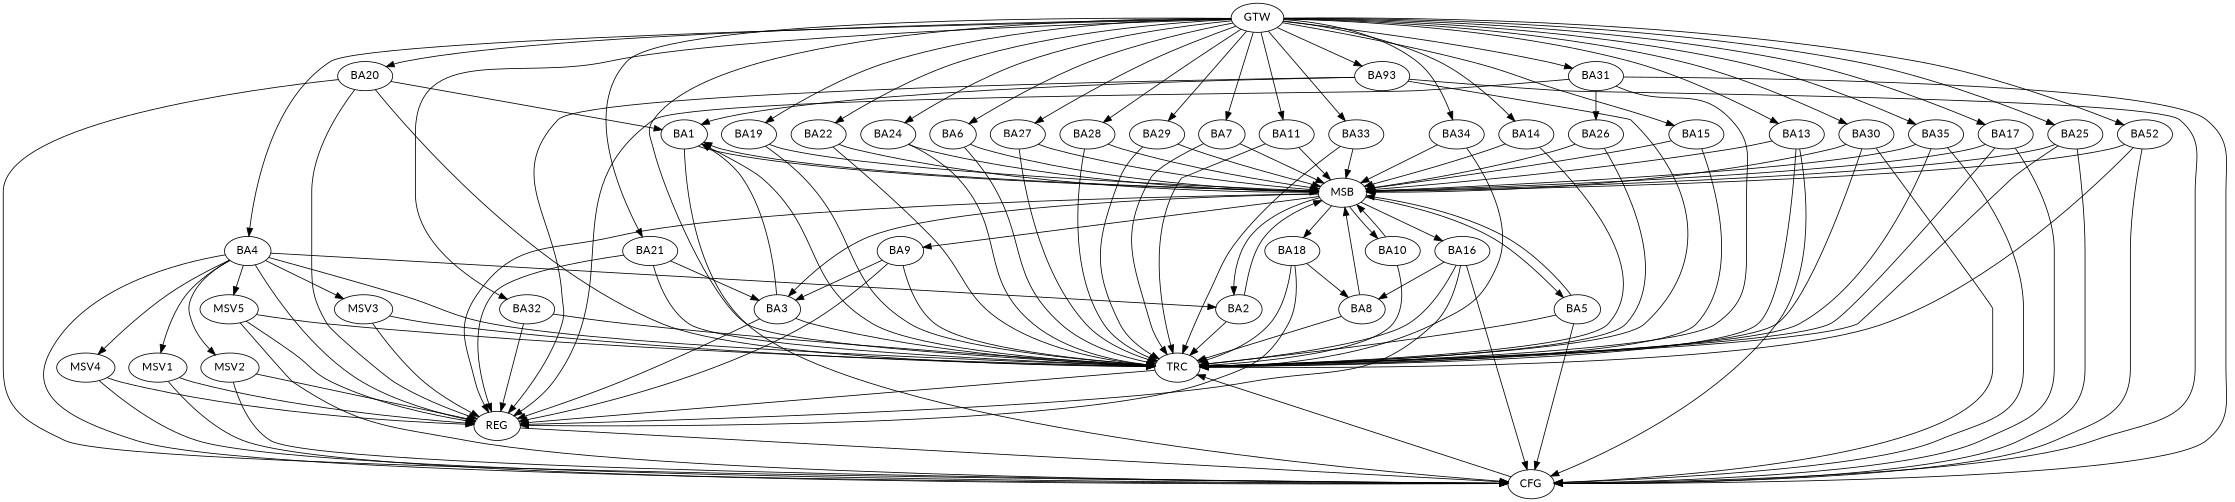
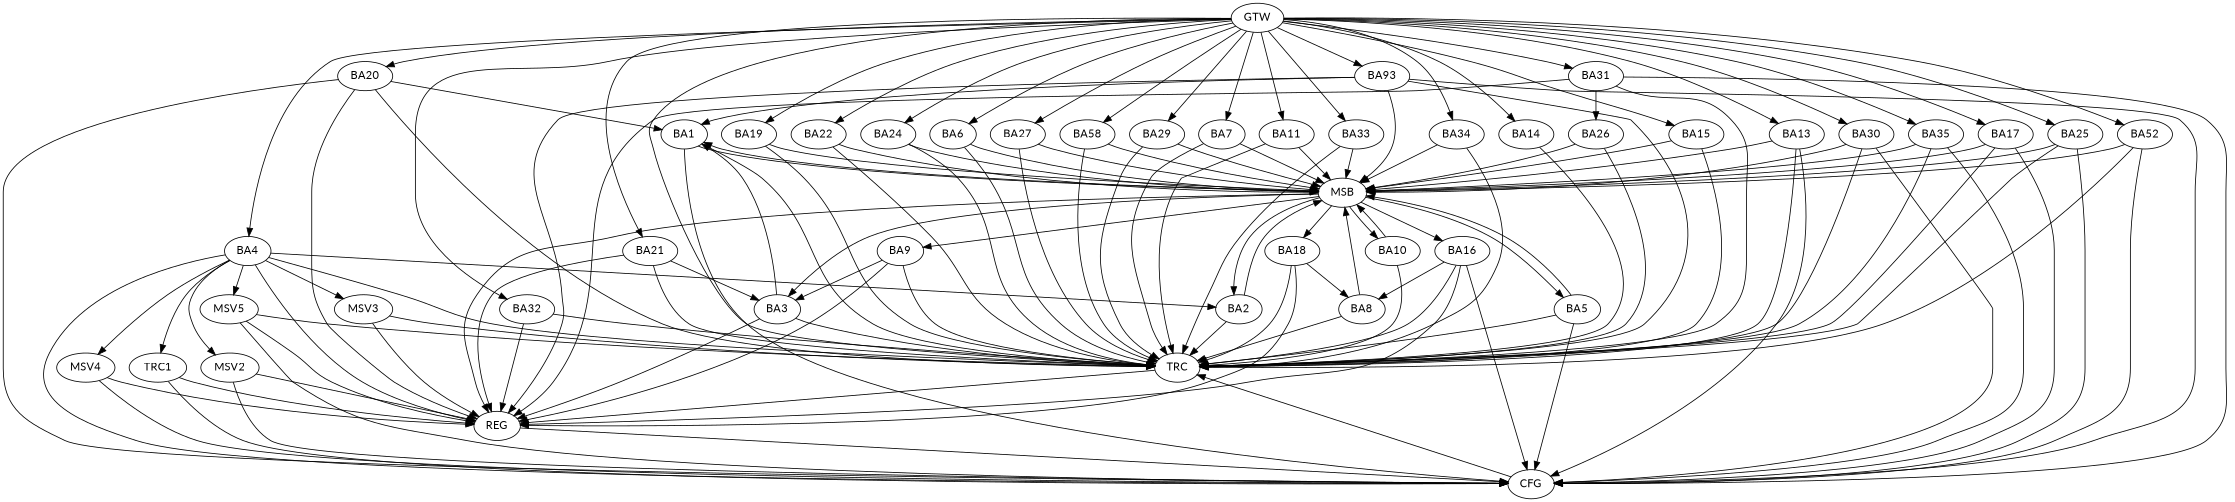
node "BA28": label "BA28" -> "BA58"
edge "BA14" -> "MSB": now "BA93" -> "MSB"
node "MSV1": label "MSV1" -> "TRC1"
